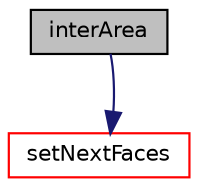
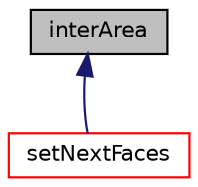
edge "interArea" -> "setNextFaces": reversed
